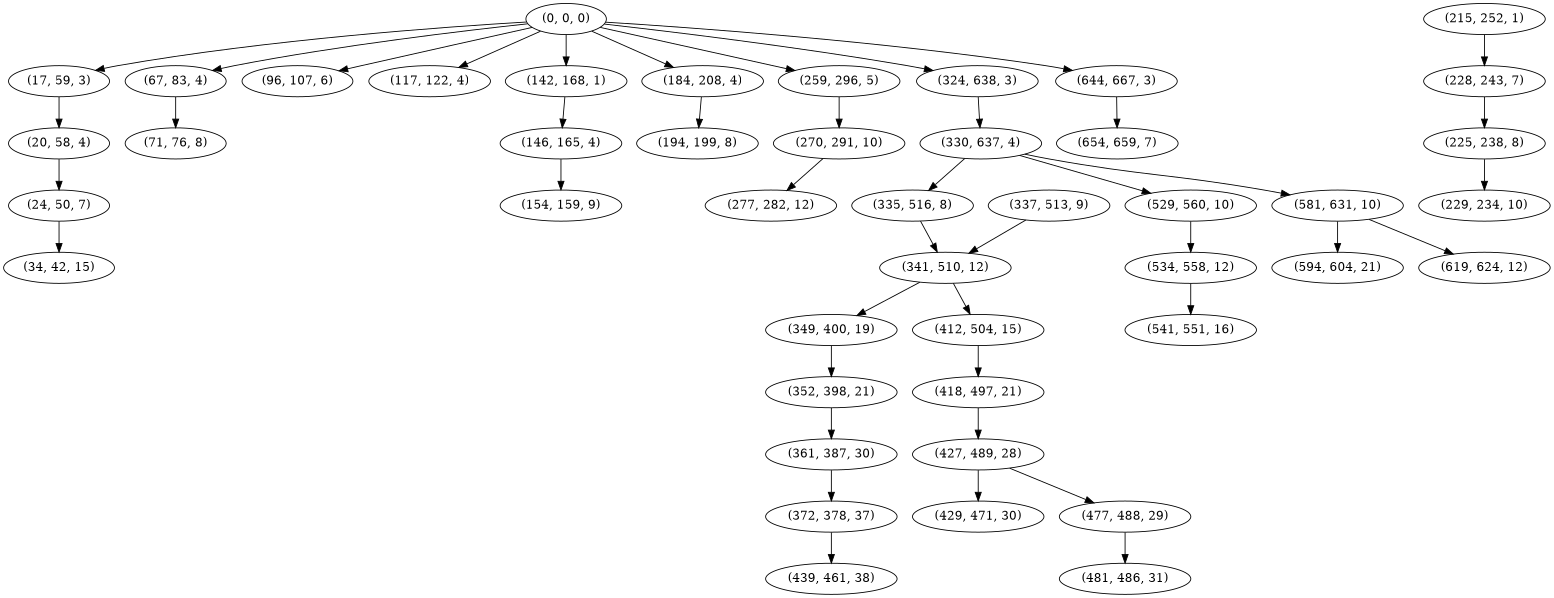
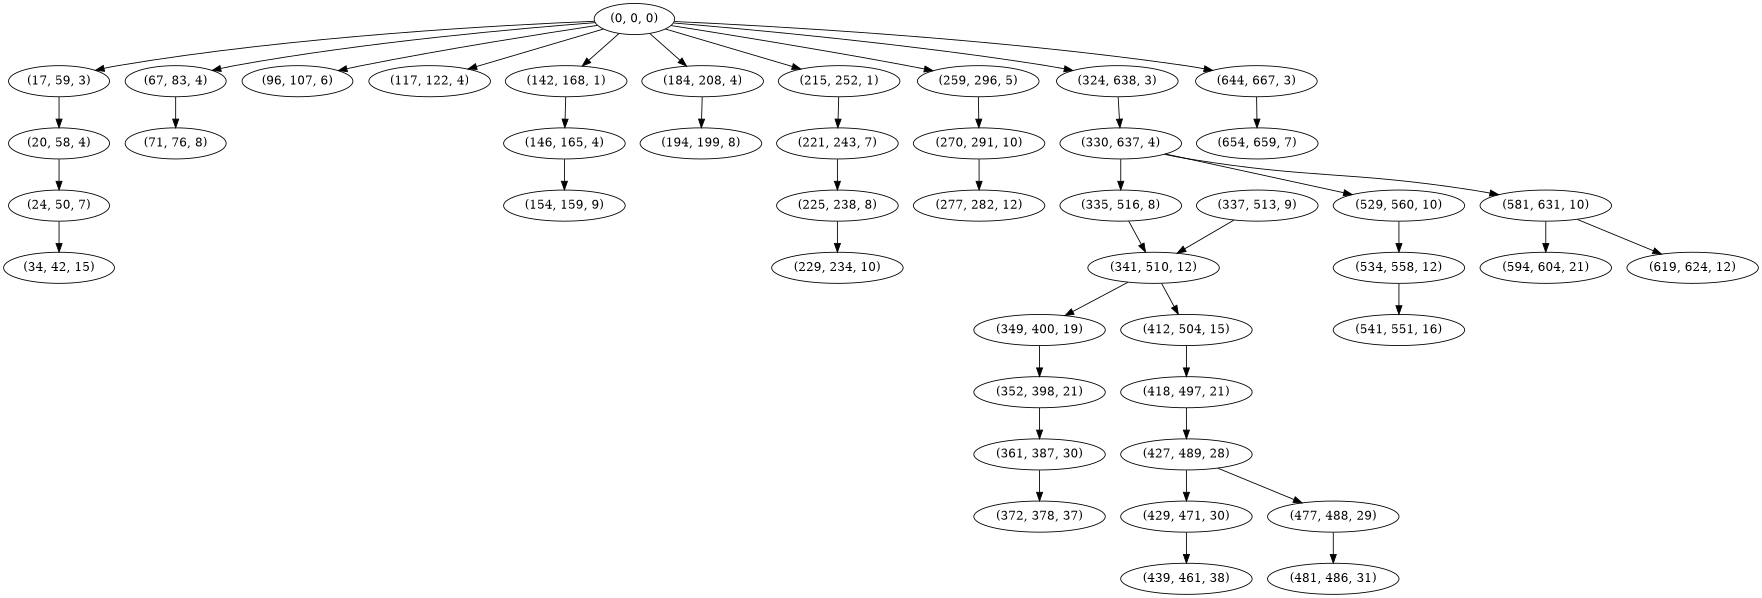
edge "(0, 0, 0)" -> "(215, 252, 1)": added
node "(228, 243, 7)": label "(228, 243, 7)" -> "(221, 243, 7)"
edge "(372, 378, 37)" -> "(439, 461, 38)": now "(429, 471, 30)" -> "(439, 461, 38)"
